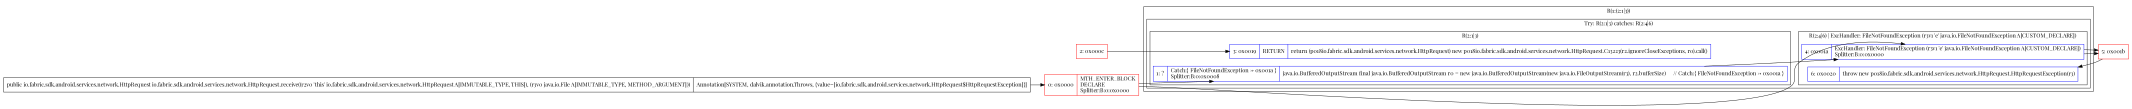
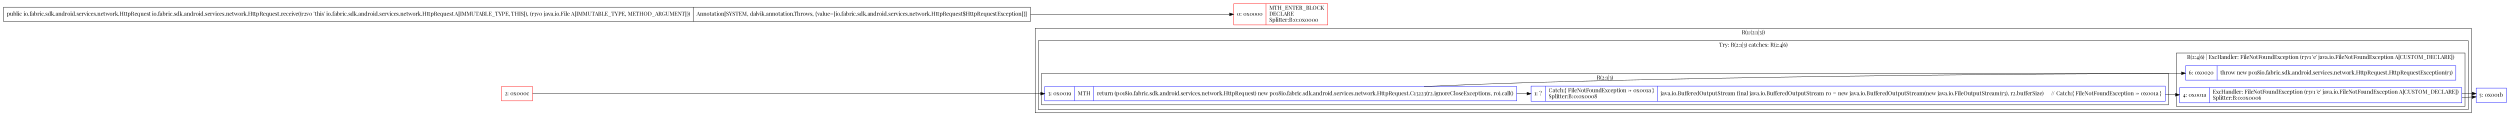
node "3: 0x0019": text "RETURN" -> "MTH"
node "5: 0x001b": color red -> blue
node "4: 0x001a": text "Splitter:B:0:0x0000" -> "Splitter:B:0:0x0006"
edge "5: 0x001b" -> "6: 0x0020": now "3: 0x0019" -> "6: 0x0020"
edge "0: 0x0000" -> "1: ?": now "3: 0x0019" -> "1: ?"
edge "0: 0x0000" -> "4: 0x001a": removed
